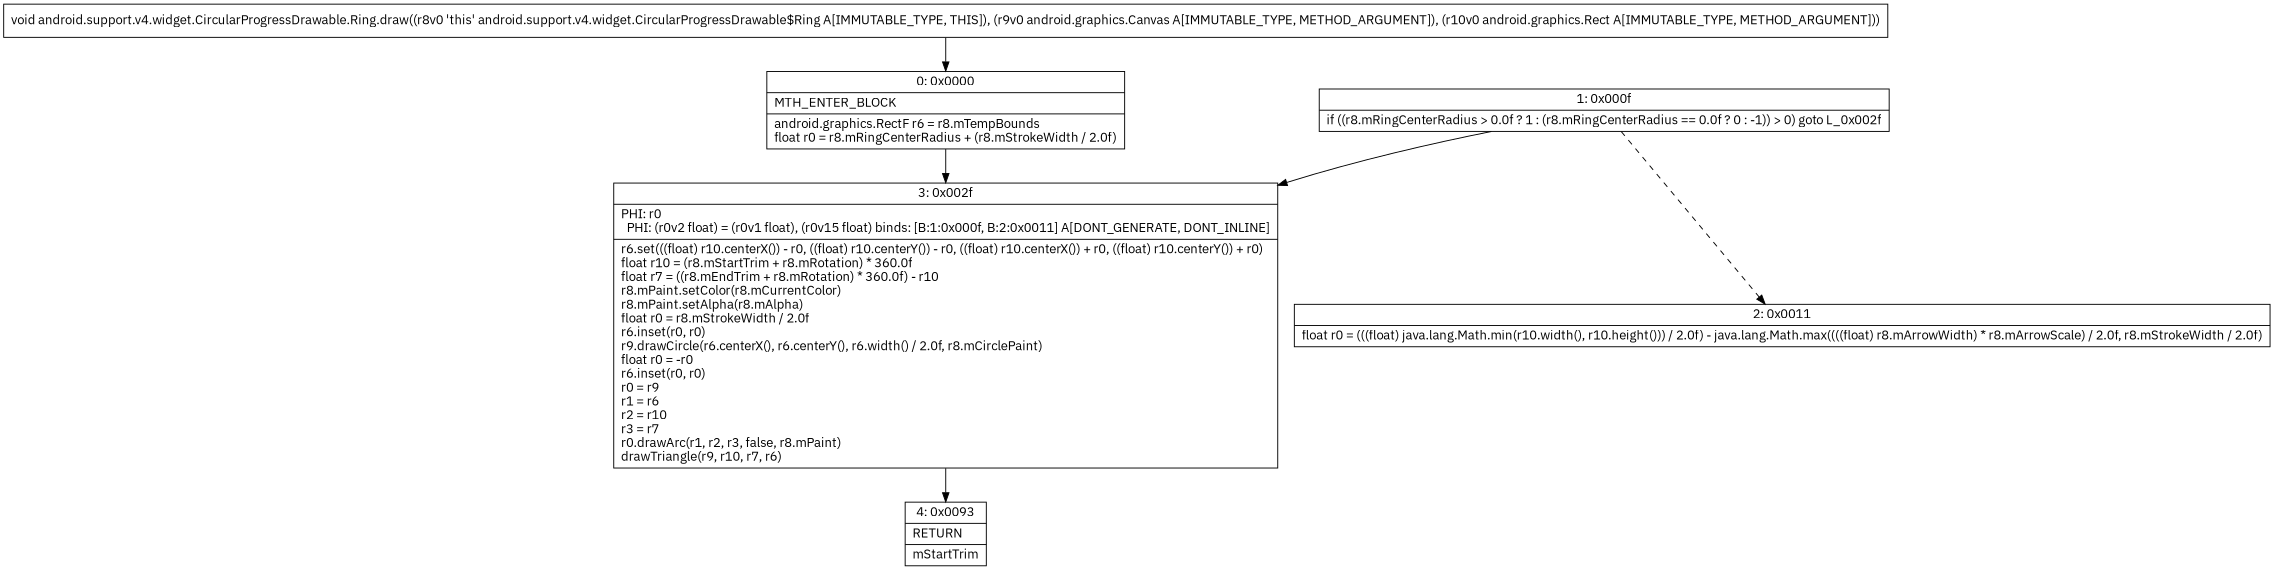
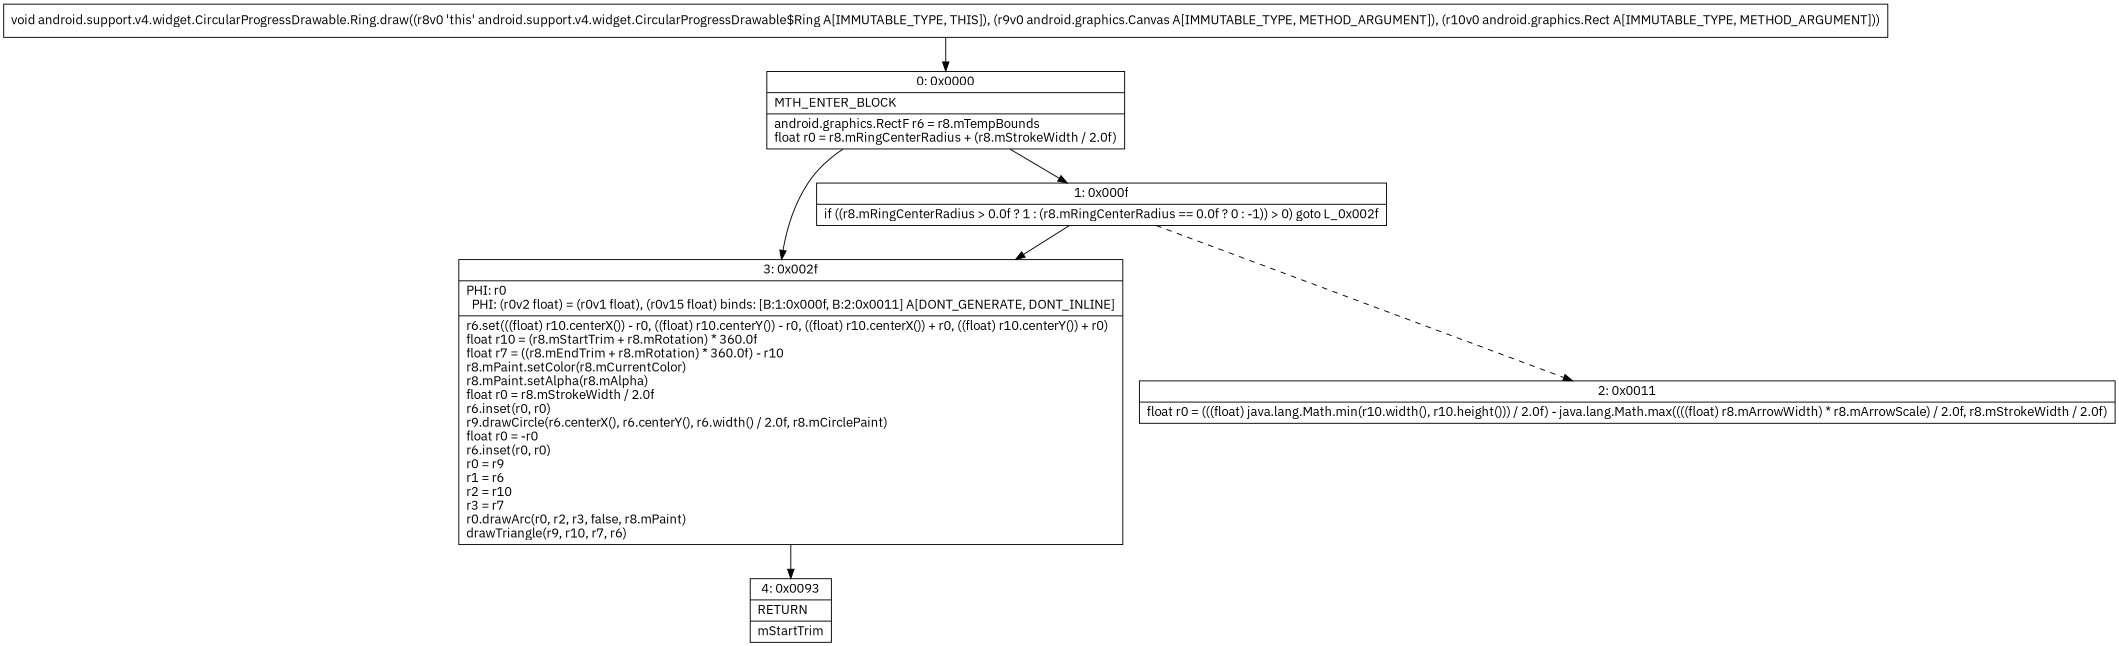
edge "0: 0x0000" -> "1: 0x000f": added
node "3: 0x002f": text "r0.drawArc(r1, r2, r3, false, r8.mPaint)" -> "r0.drawArc(r0, r2, r3, false, r8.mPaint)"
